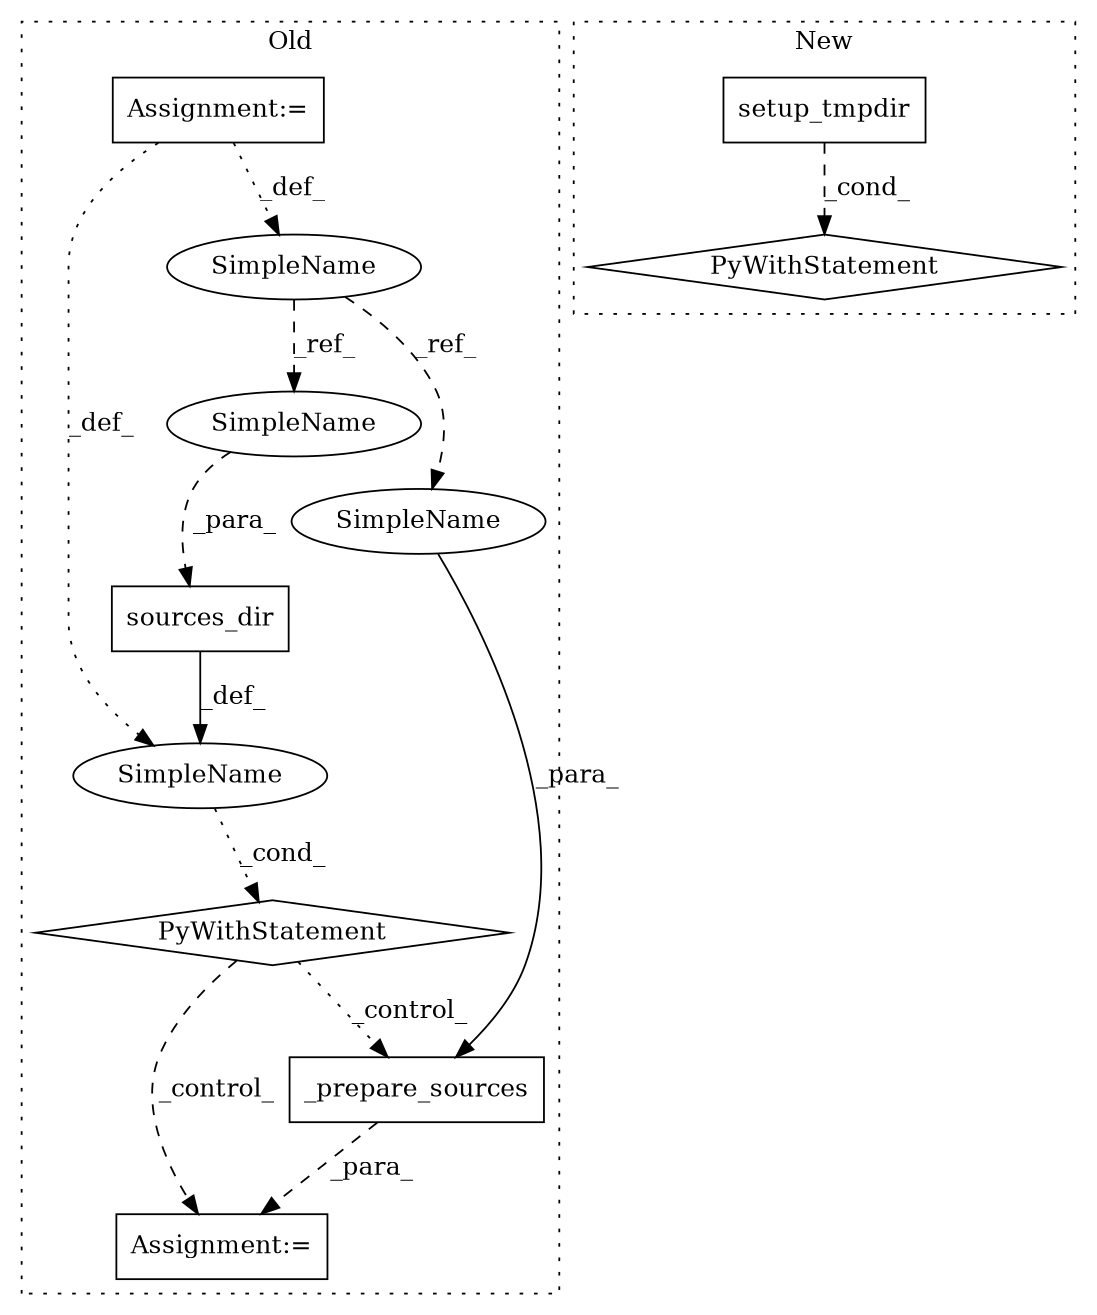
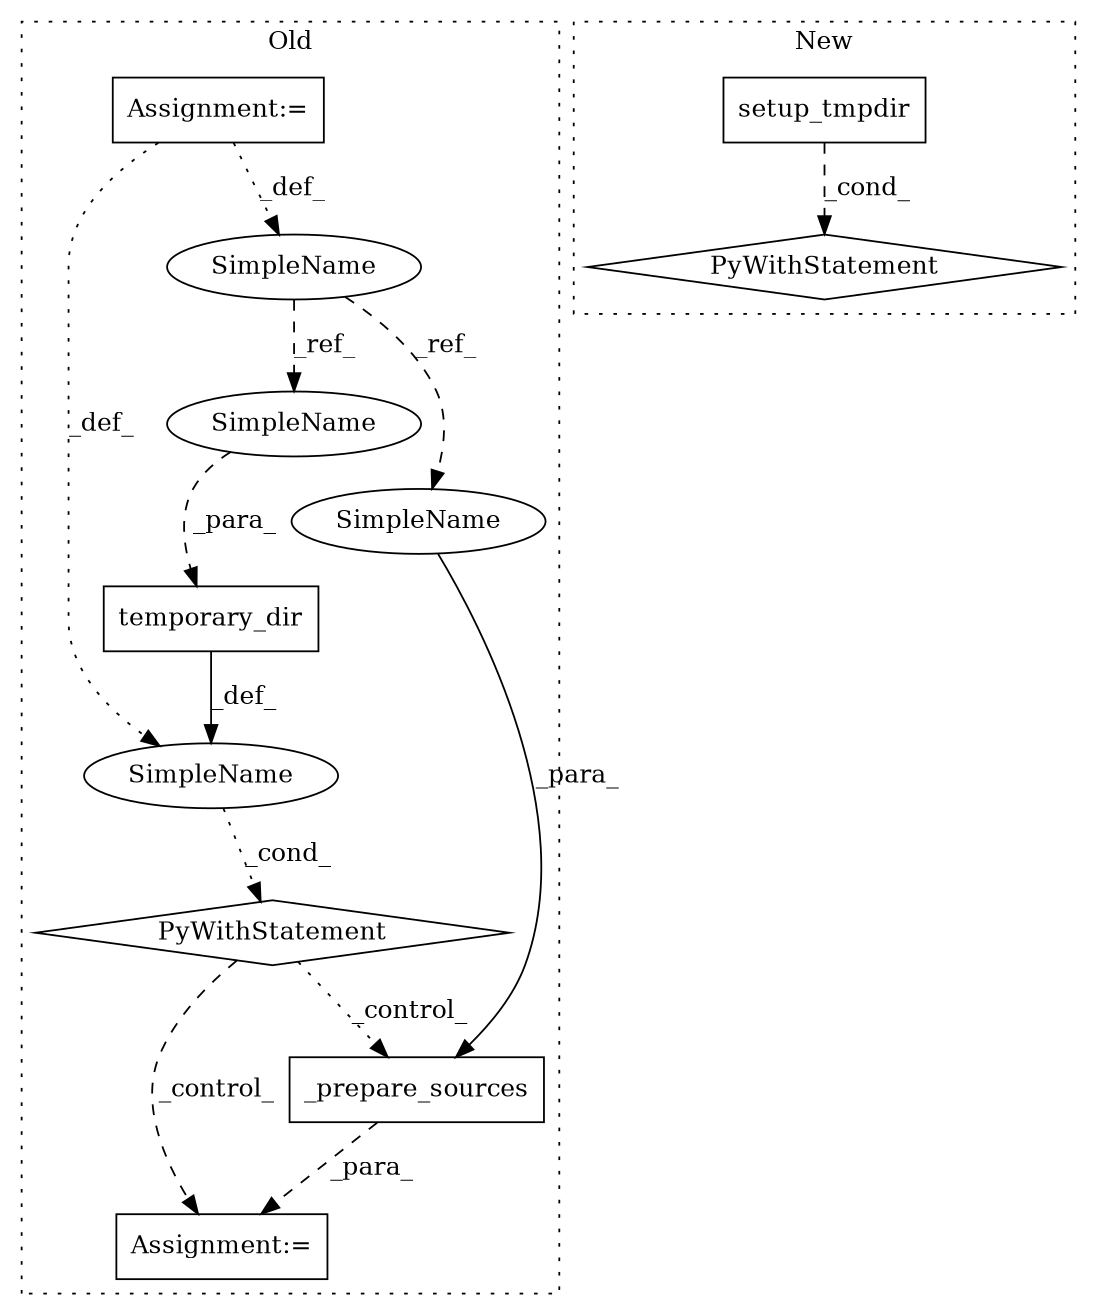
node "sources_dir": label "sources_dir" -> "temporary_dir"
